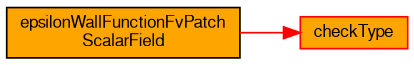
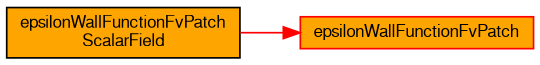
node "checkType": label "checkType" -> "epsilonWallFunctionFvPatch"
